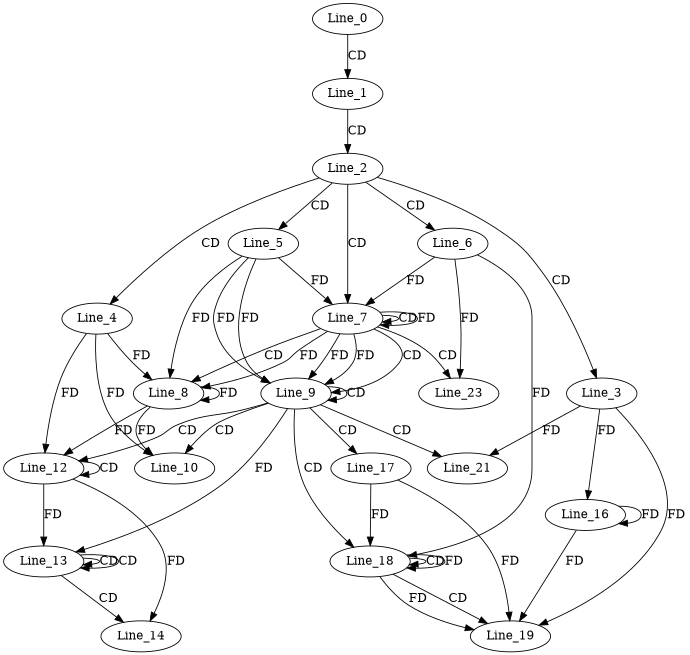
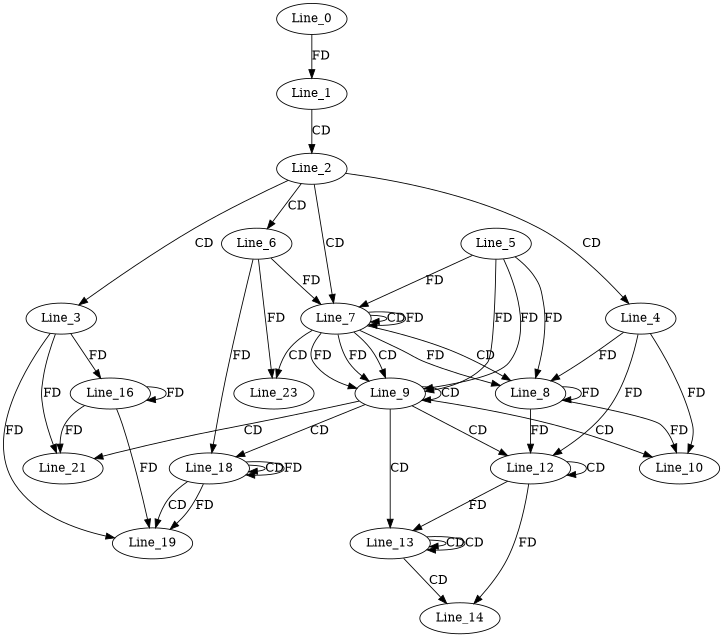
edge "Line_0" -> "Line_1": label "CD" -> "FD"
edge "Line_2" -> "Line_5": removed, label "CD"
edge "Line_16" -> "Line_21": added, label "FD"
edge "Line_9" -> "Line_13": label "FD" -> "CD"
node "Line_17": removed
